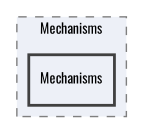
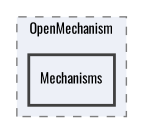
cluster "Mechanisms": label "Mechanisms" -> "OpenMechanism"
